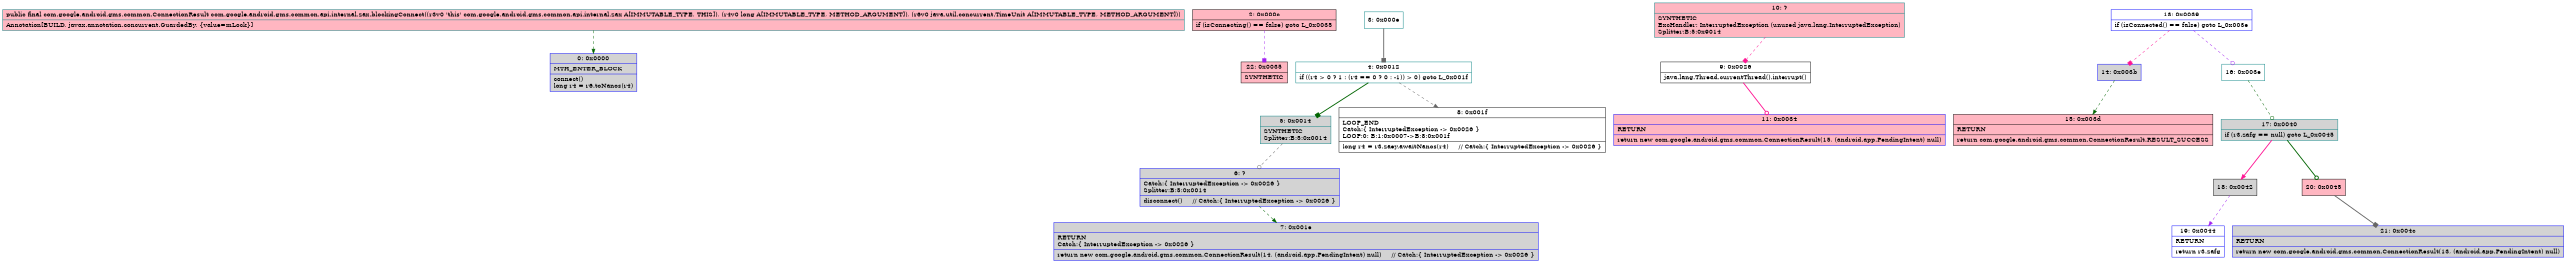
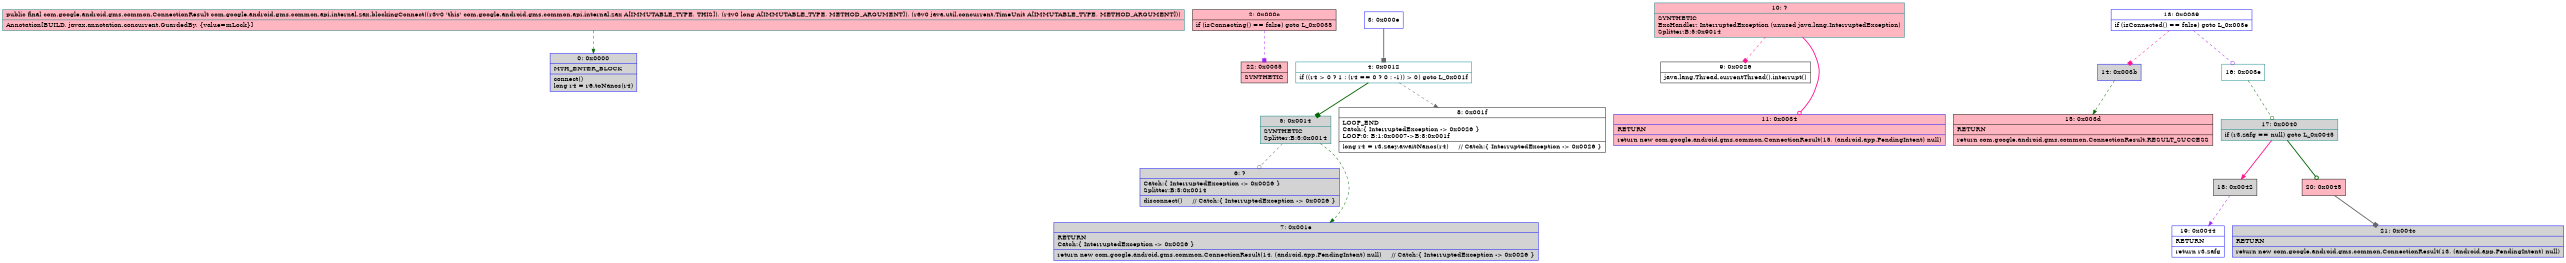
node "3: 0x000e": color teal -> blue
edge "9: 0x0026" -> "11: 0x0034": now "10: ?" -> "11: 0x0034"
edge "6: ?" -> "7: 0x001e": now "5: 0x0014" -> "7: 0x001e"
